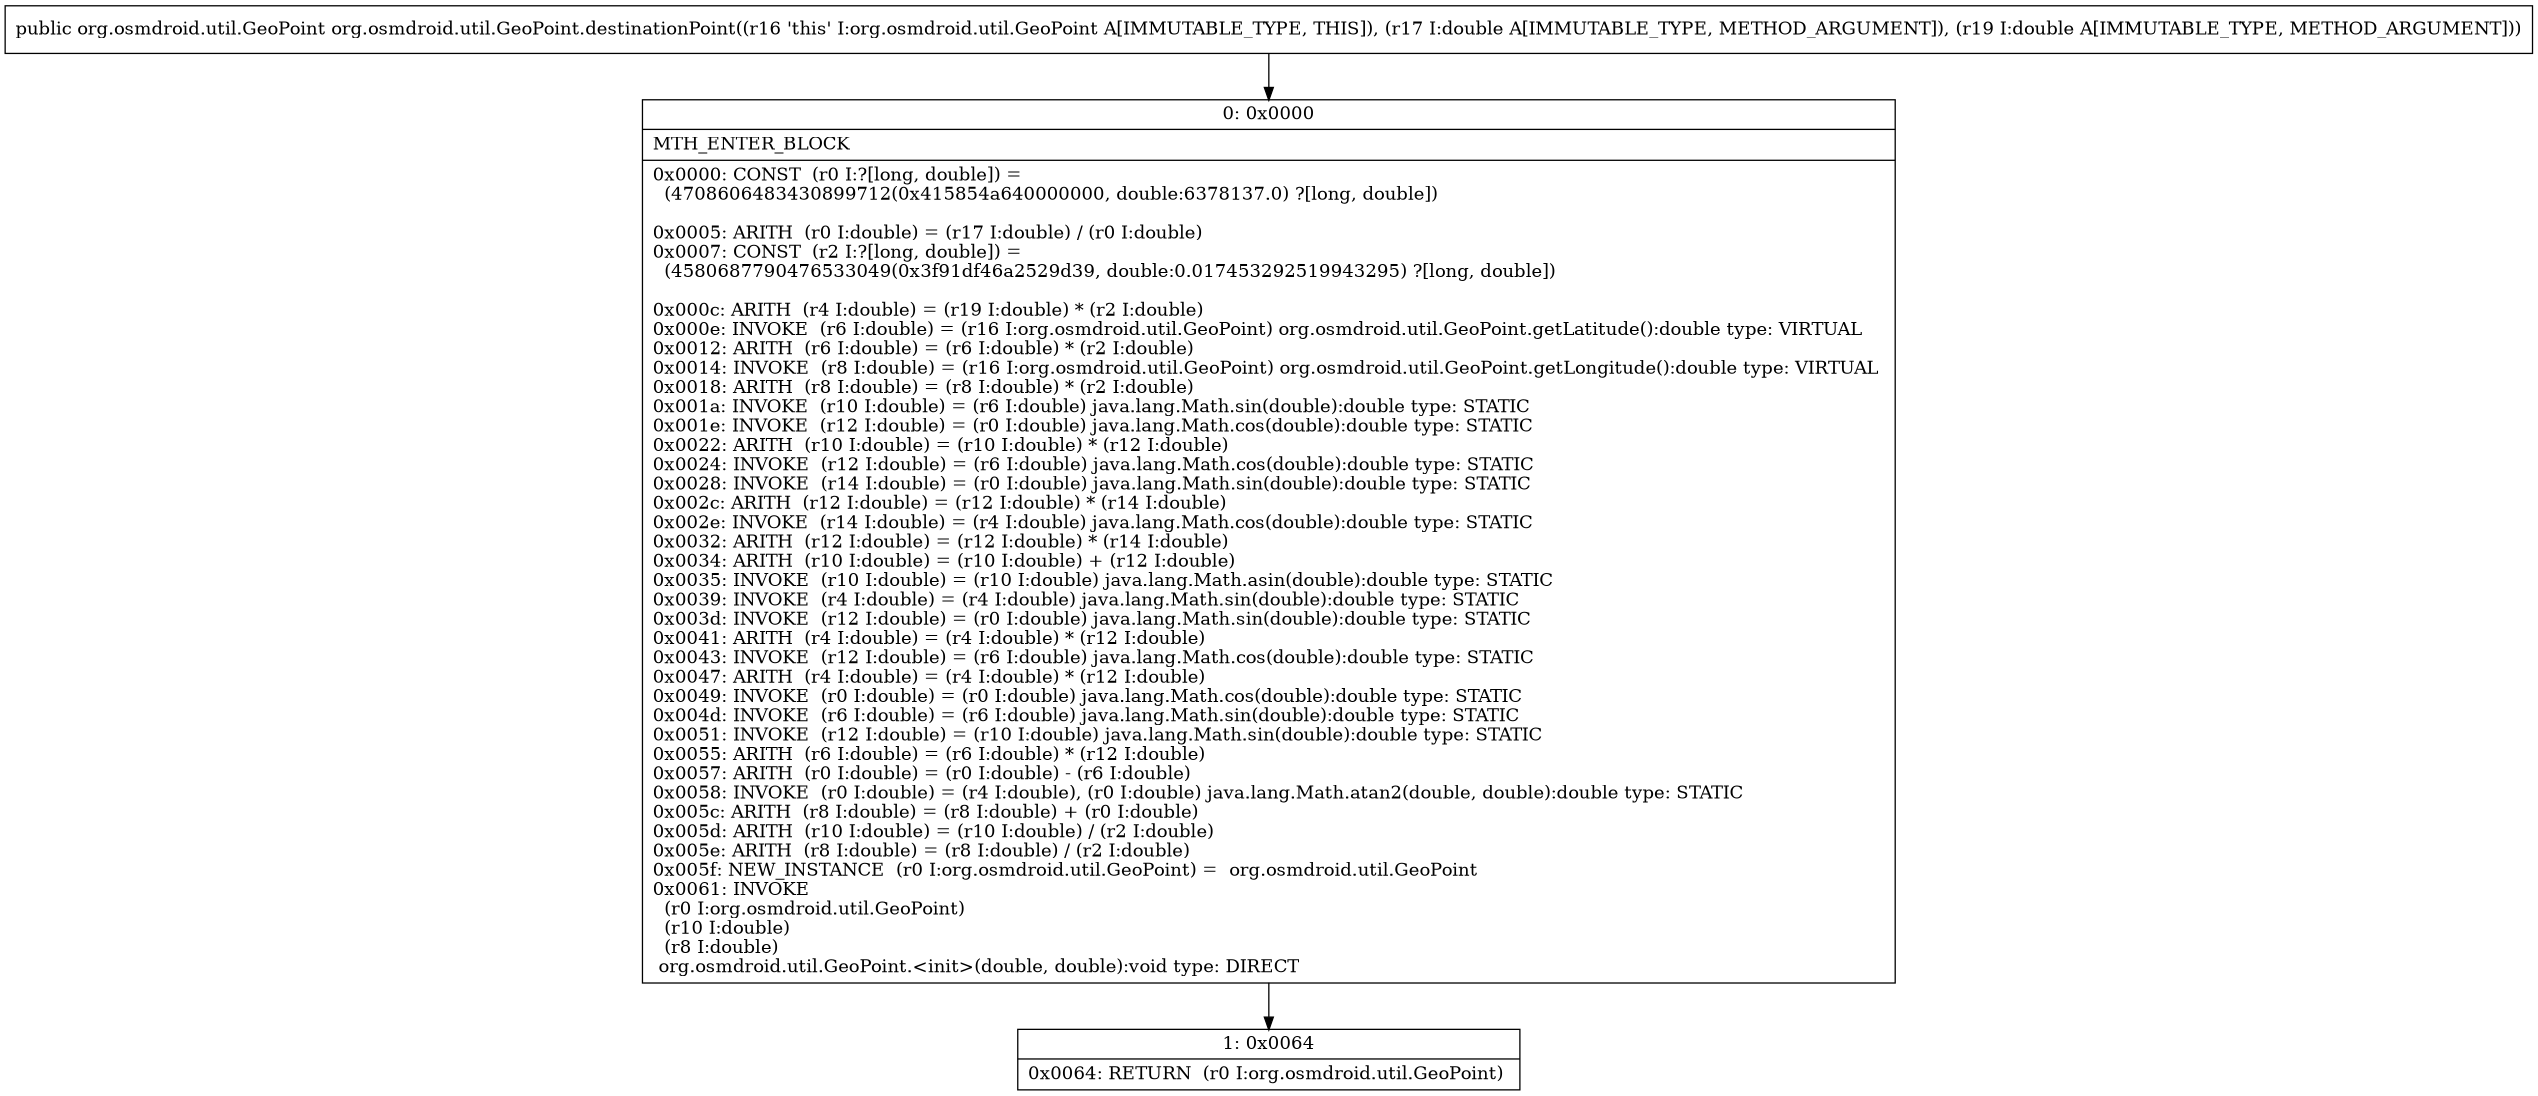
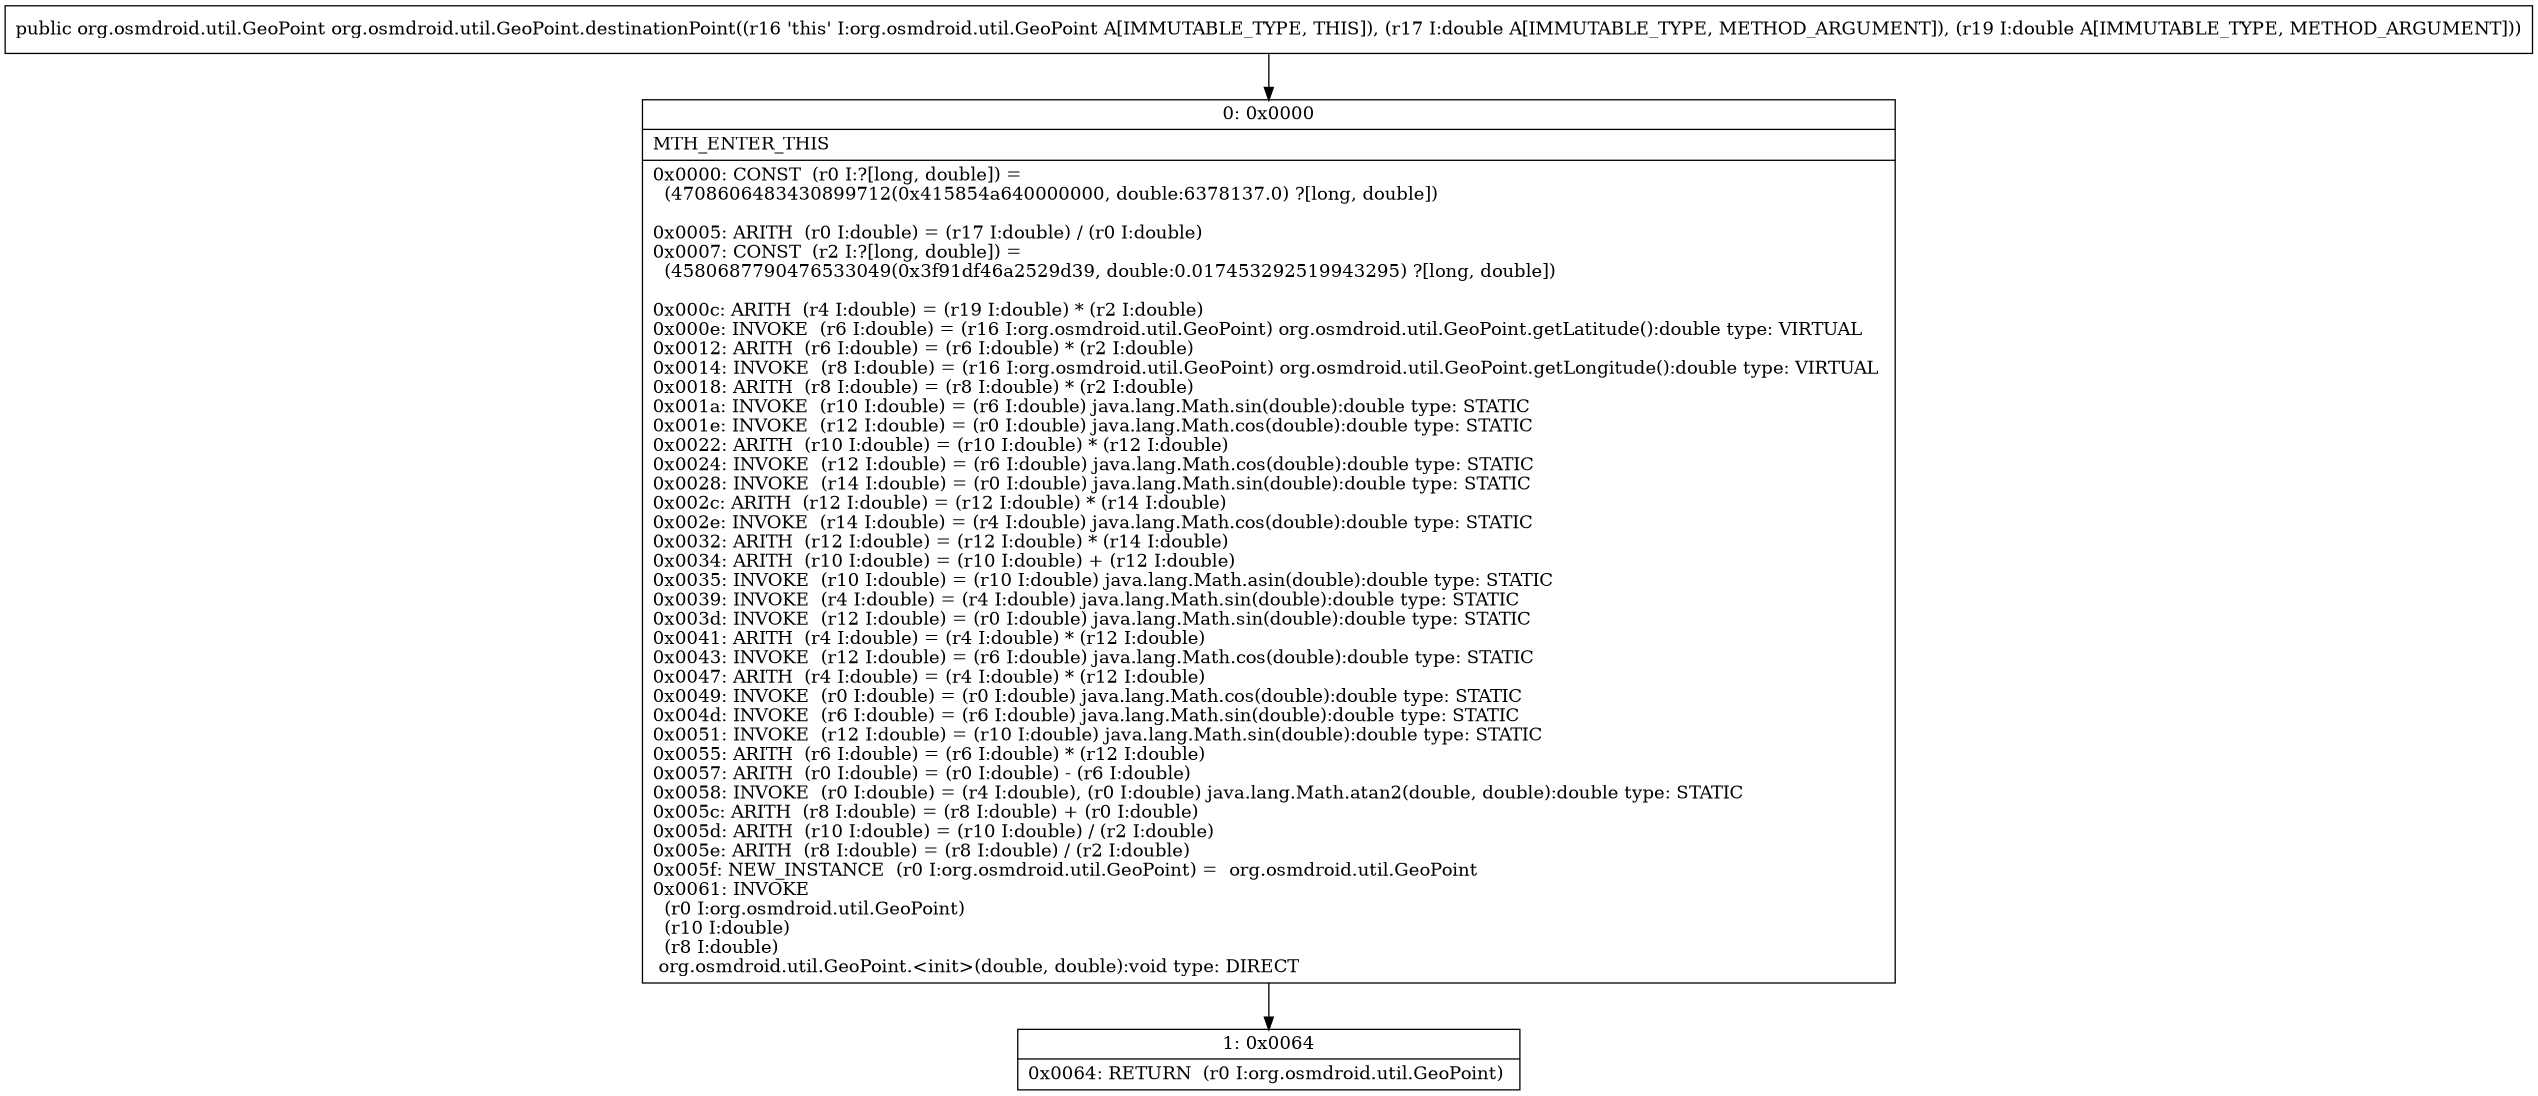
node "0: 0x0000": text "MTH_ENTER_BLOCK" -> "MTH_ENTER_THIS"
